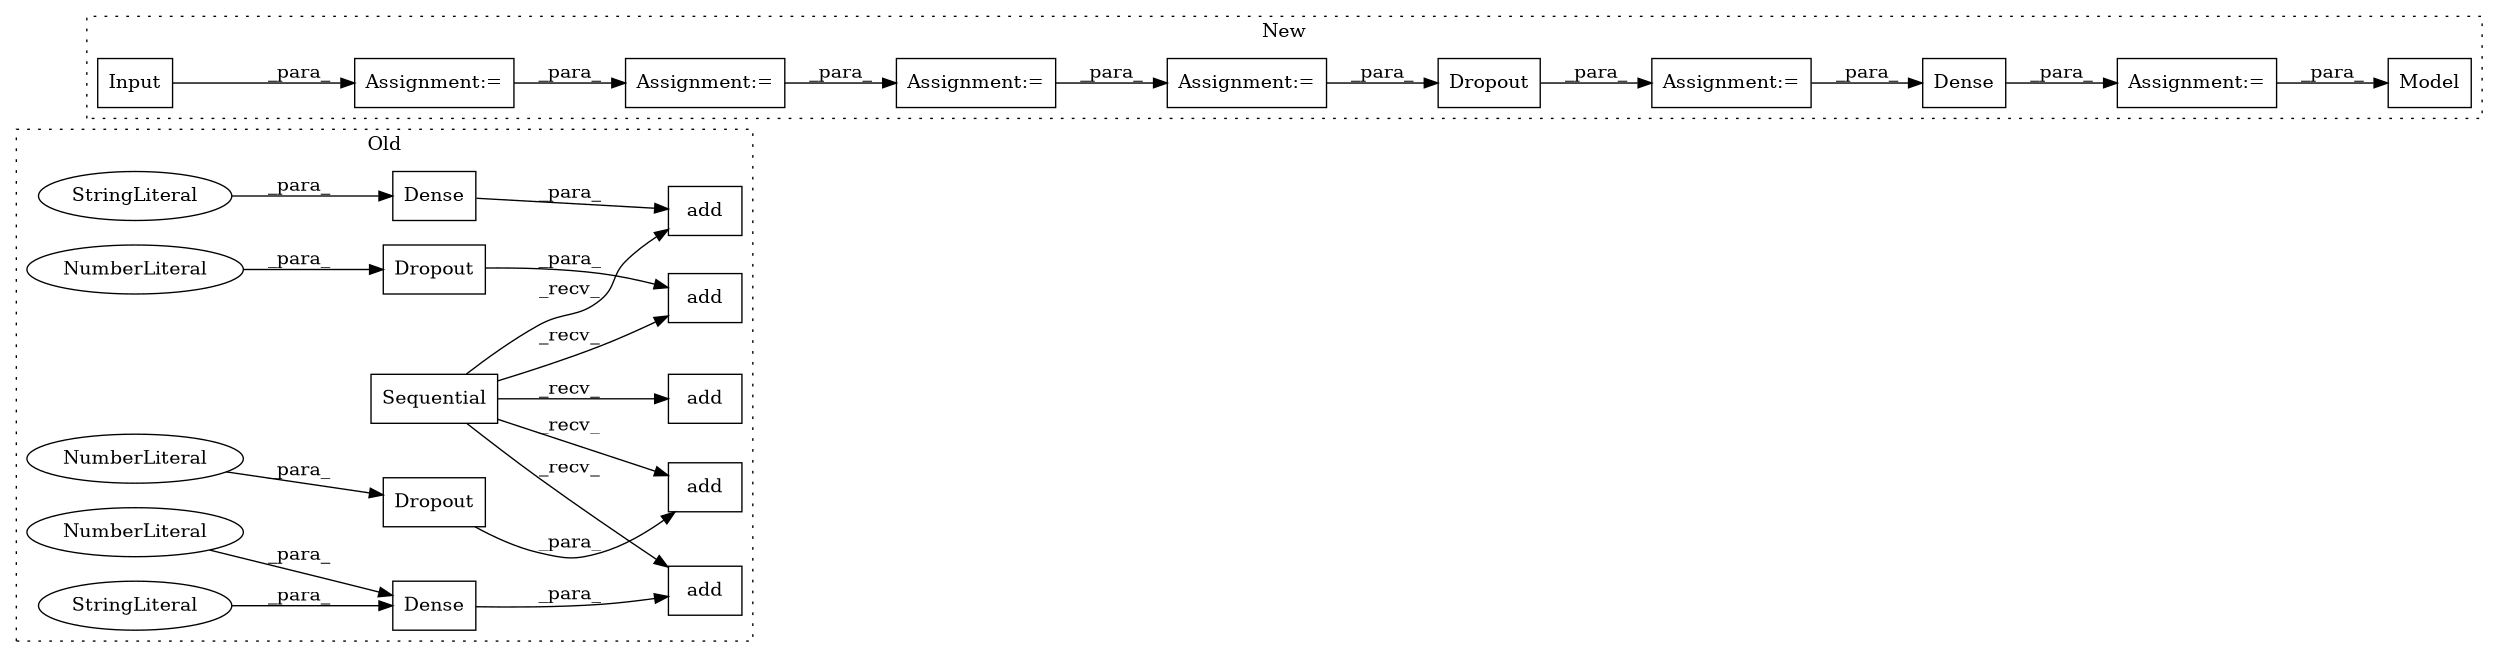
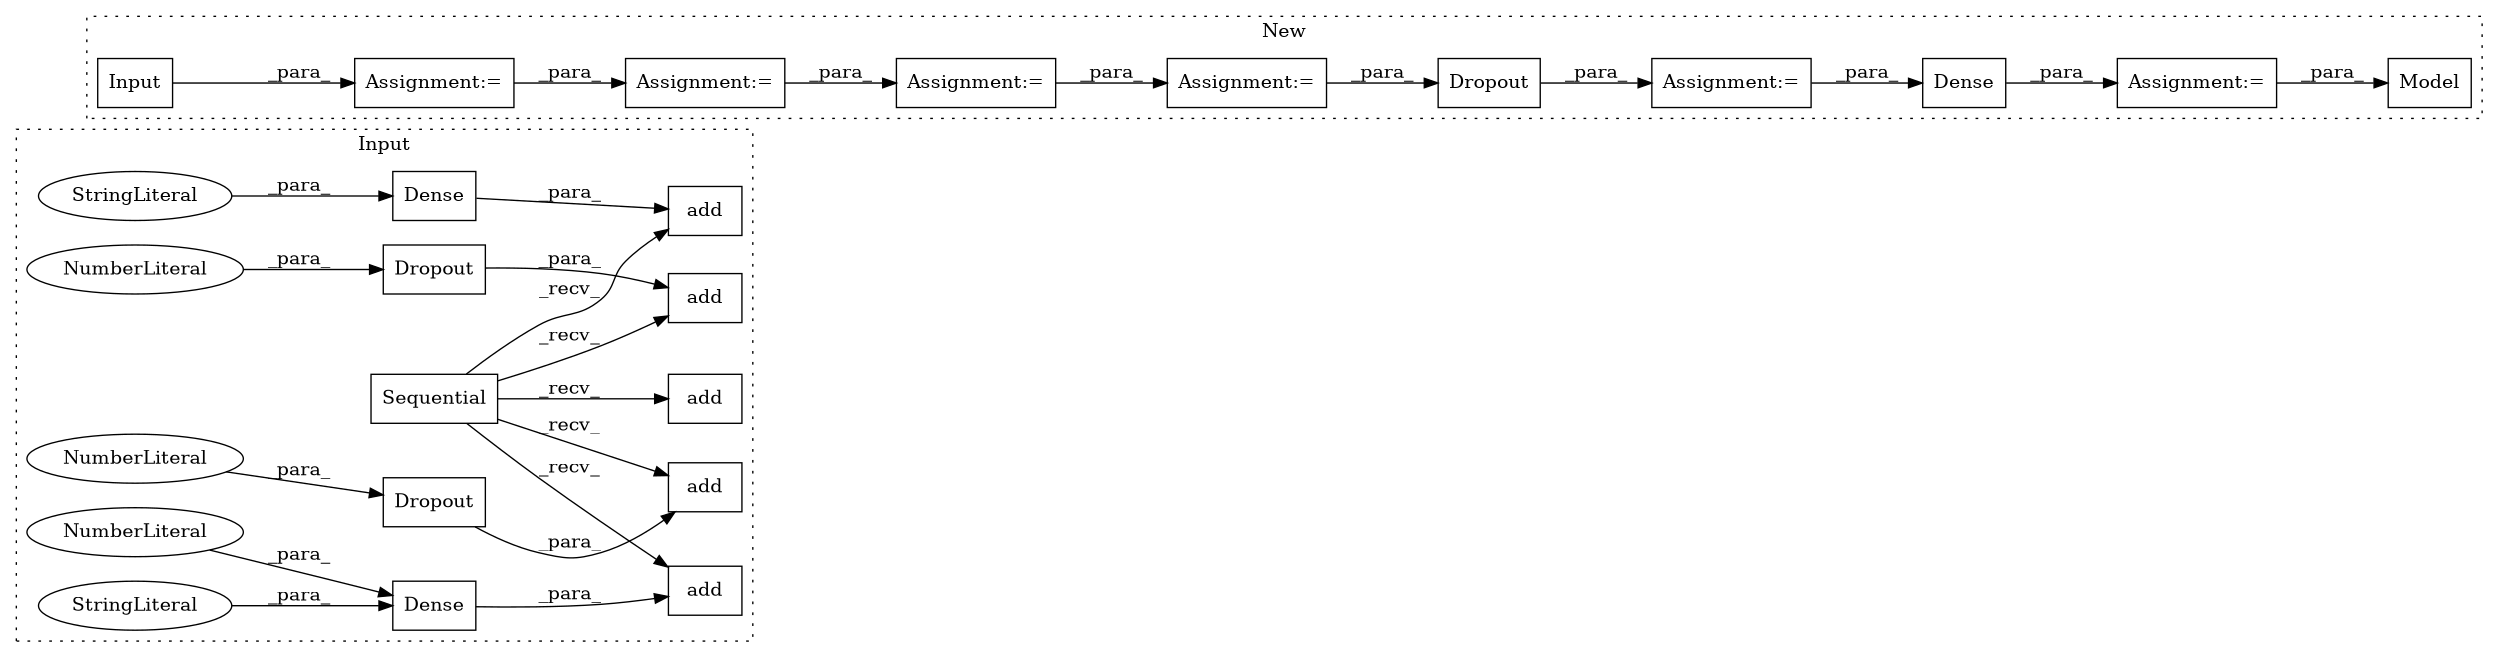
cluster "Old": label "Old" -> "Input"
